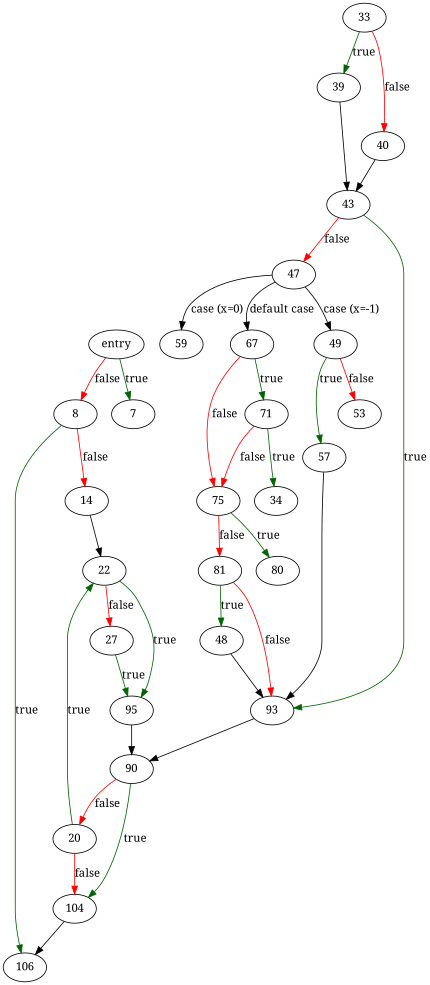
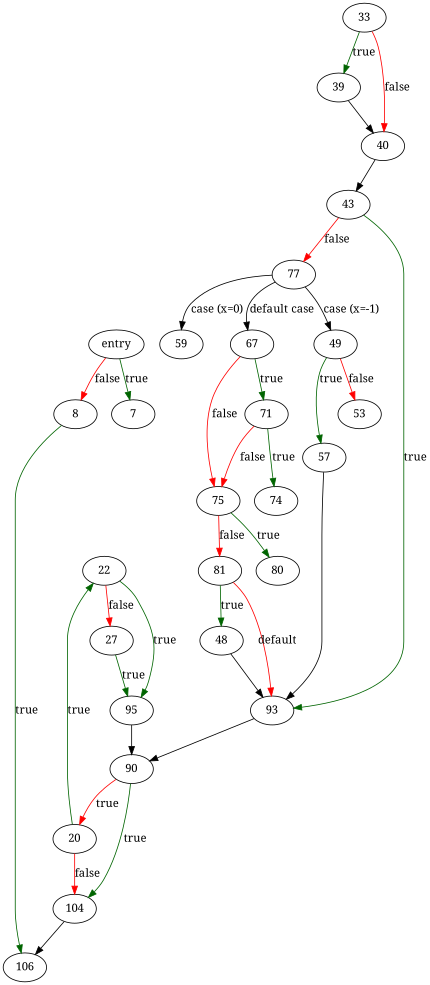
edge "39" -> "43": now "39" -> "40"
node "47": label "47" -> "77"
node "14": removed
node "34": label "34" -> "74"
edge "81" -> "93": label "false" -> "default"
edge "90" -> "20": label "false" -> "true"
